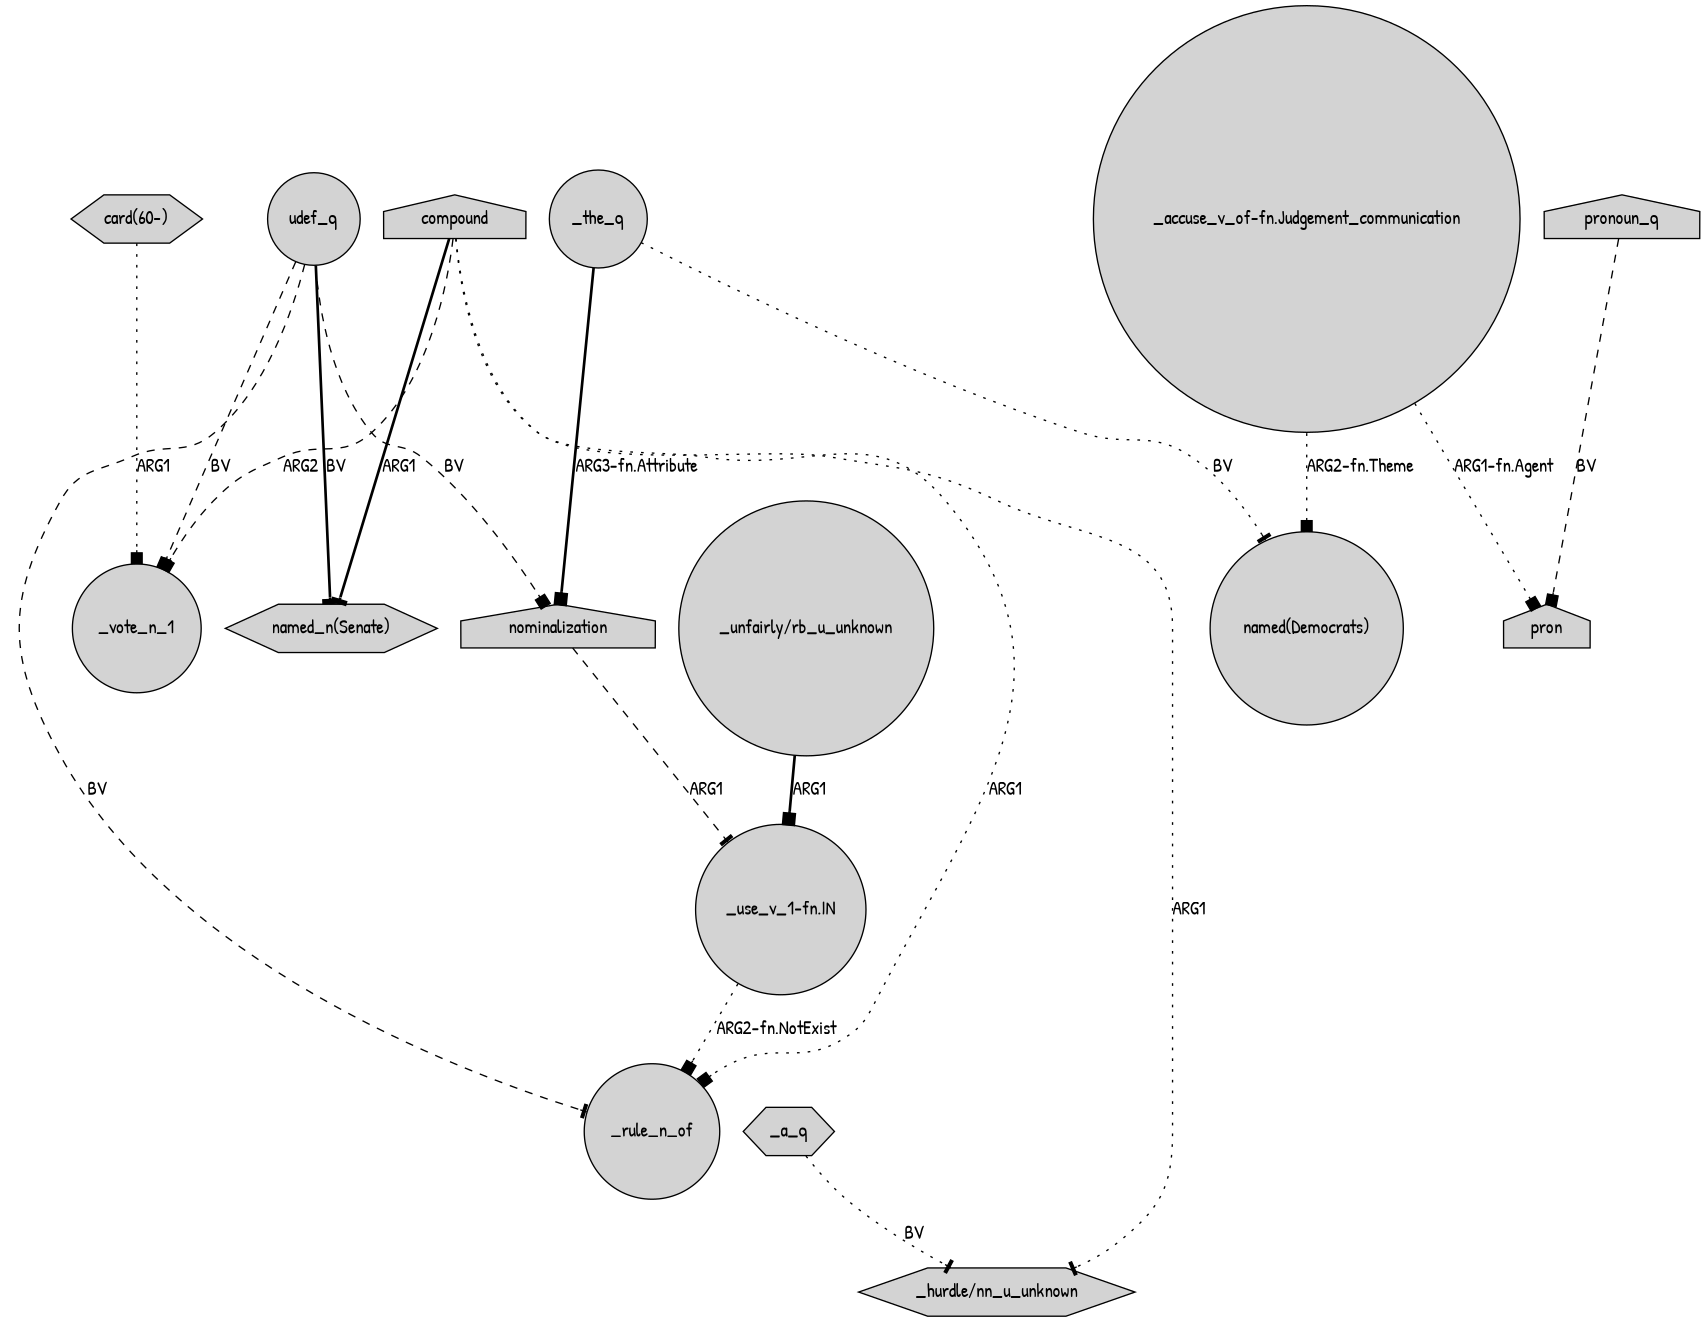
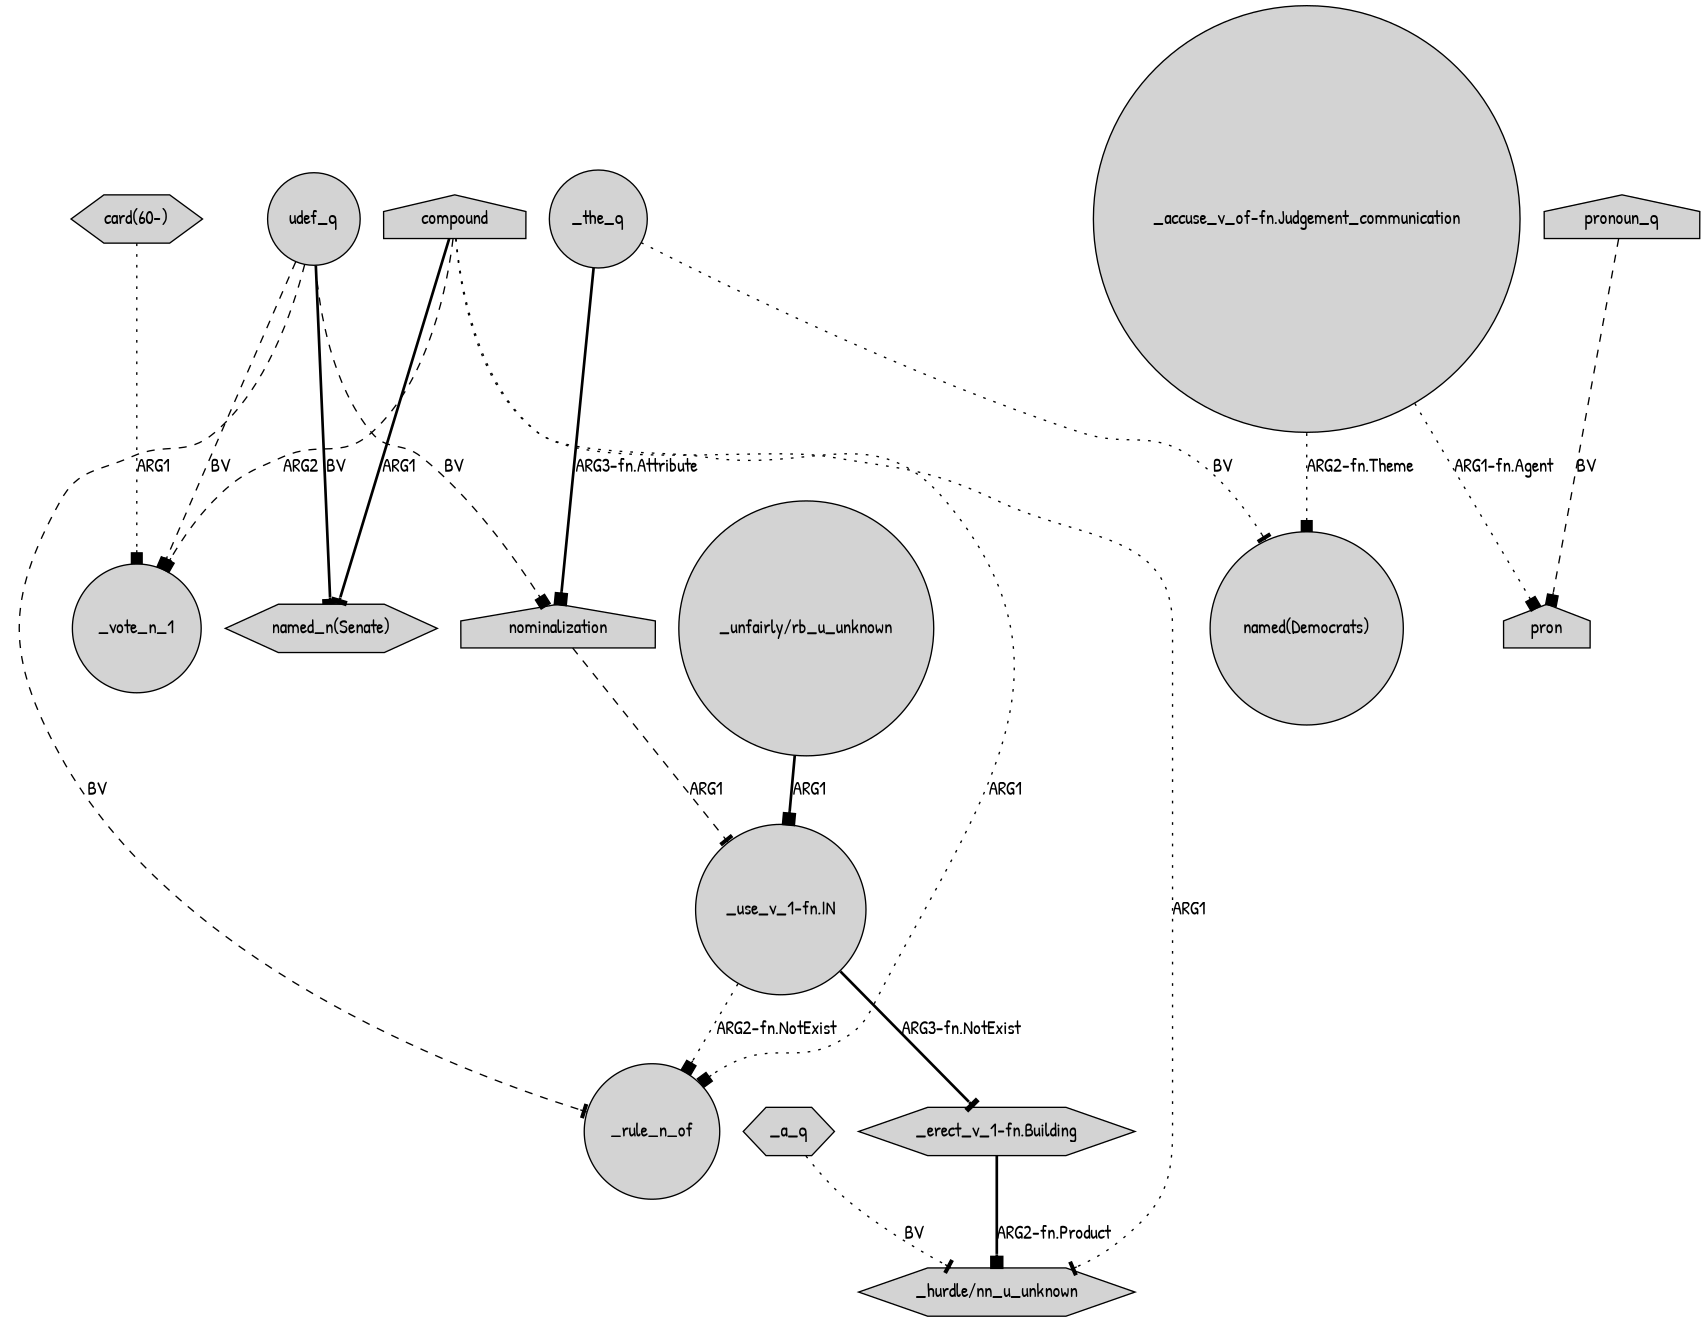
node "_erect_v_1-fn.Building": added
